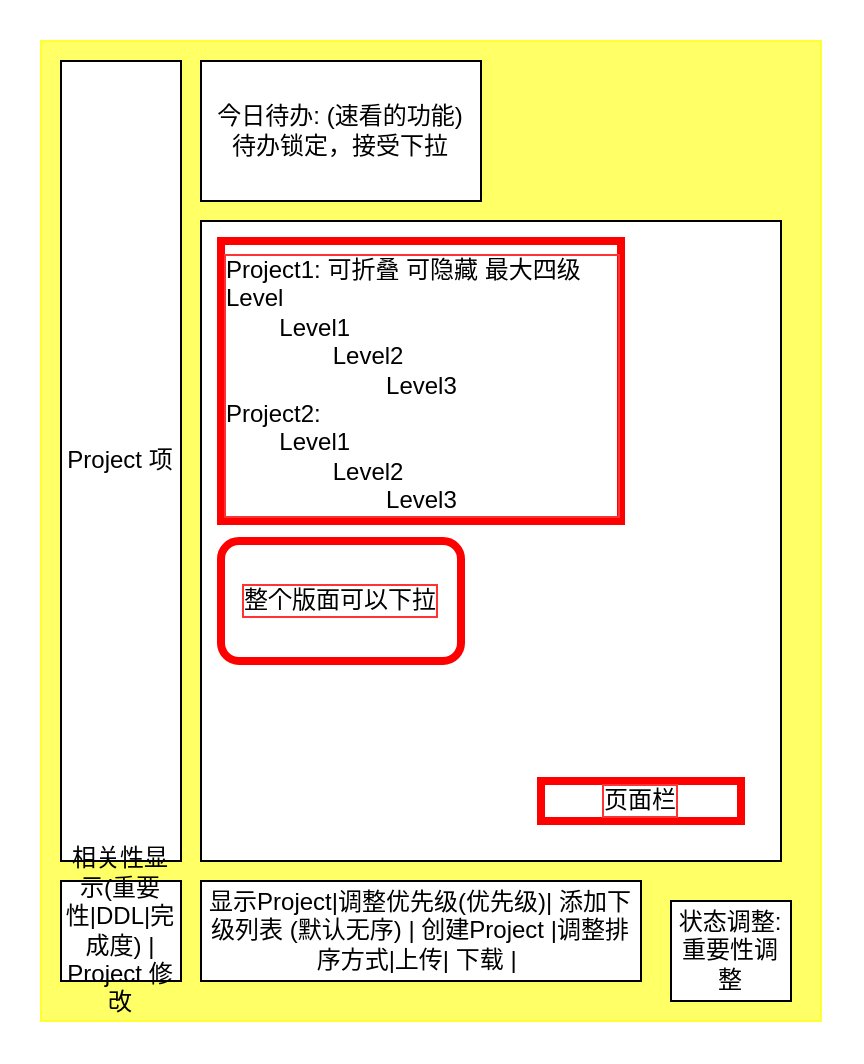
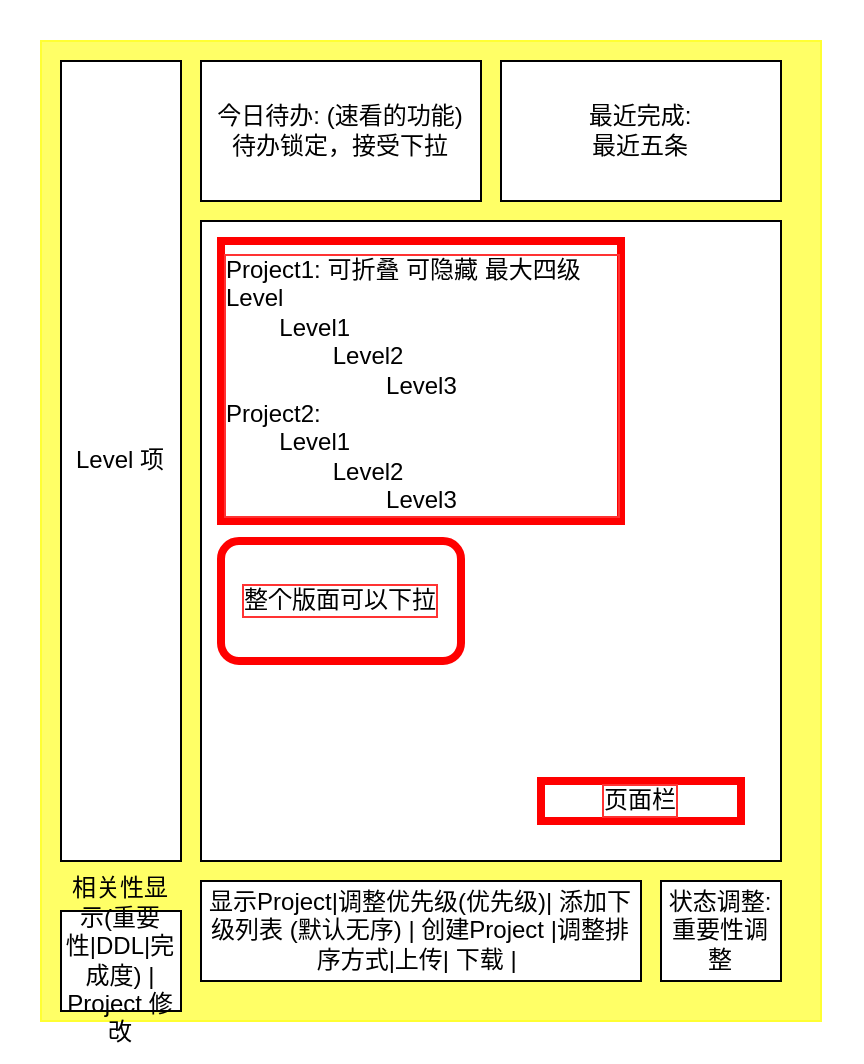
node "最近完成: 最近五条": added
node "Project 项": label "Project 项" -> "Level 项"
node "相关性显示(重要性|DDL|完成度) | Project 修改": moved (121, 931) -> (121, 961)
node "状态调整: 重要性调整": moved (731, 951) -> (721, 931)
